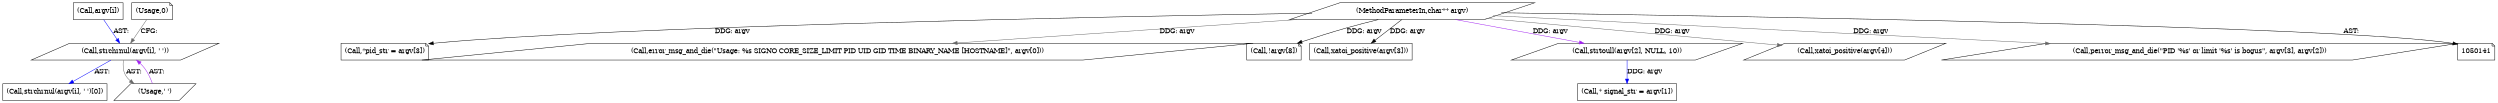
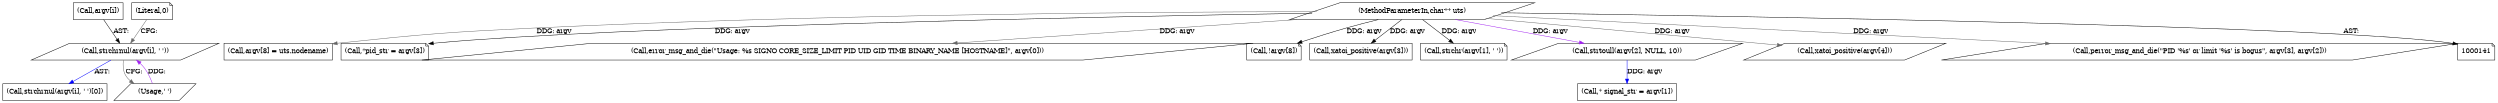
node "(Usage,0)": label "(Usage,0)" -> "(Literal,0)"
node "(MethodParameterIn,char** argv)": label "(MethodParameterIn,char** argv)" -> "(MethodParameterIn,char** uts)"
edge "(Call,argv[i])" -> "(Call,strchrnul(argv[i], ' '))": color blue -> black
node "(Call,argv[8] = uts.nodename)": added
node "(Call,strchr(argv[1], ' '))": added
node "1050141": label "1050141" -> "1000141"
edge "(Call,strchrnul(argv[i], ' '))" -> "(Usage,' ')": label "AST: " -> "CFG: "
edge "(Usage,' ')" -> "(Call,strchrnul(argv[i], ' '))": label "AST: " -> "DDG: "
